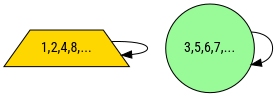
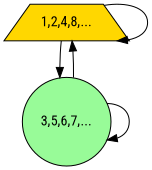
edge "1,2,4,8,..." -> "3,5,6,7,...": added
edge "3,5,6,7,..." -> "1,2,4,8,...": added
